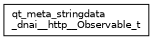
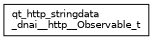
node "qt_meta_stringdata _dnai__http__Observable_t": label "qt_meta_stringdata _dnai__http__Observable_t" -> "qt_http_stringdata _dnai__http__Observable_t"
